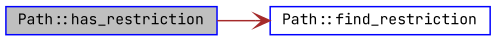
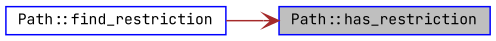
edge "Path::has_restriction" -> "Path::find_restriction": reversed
